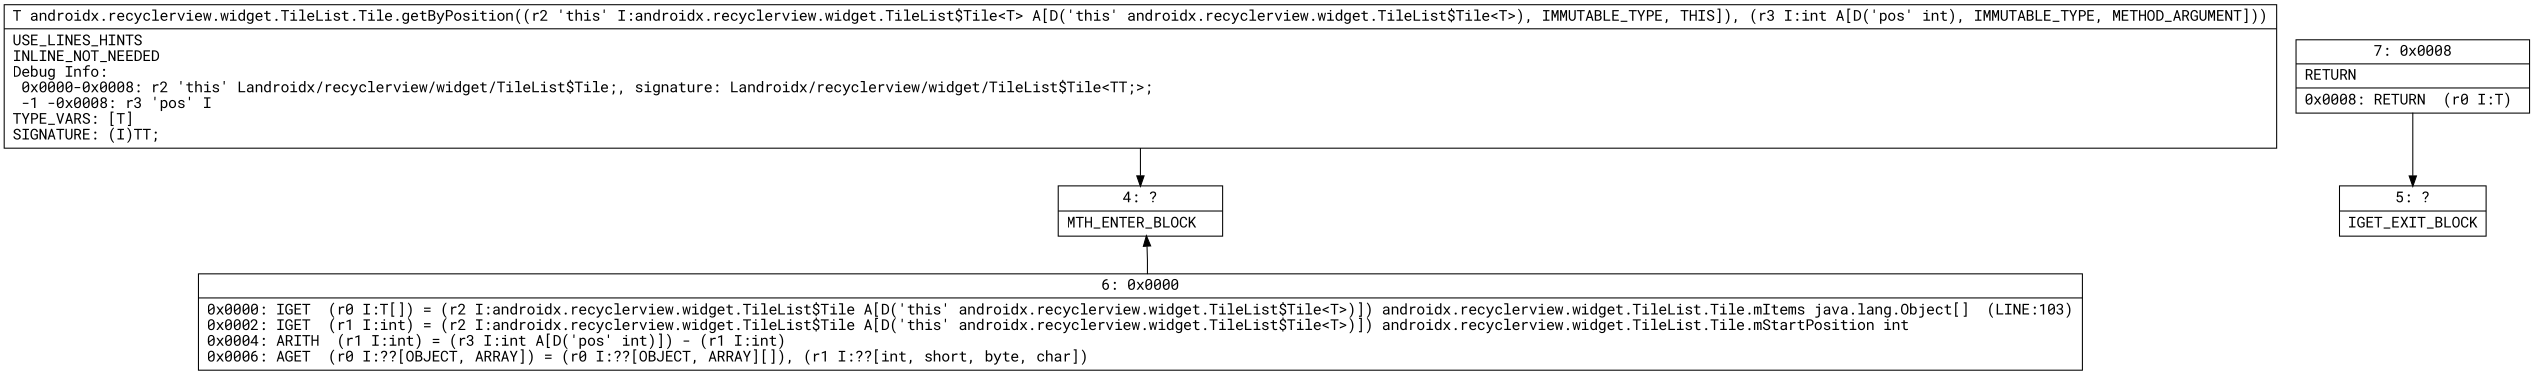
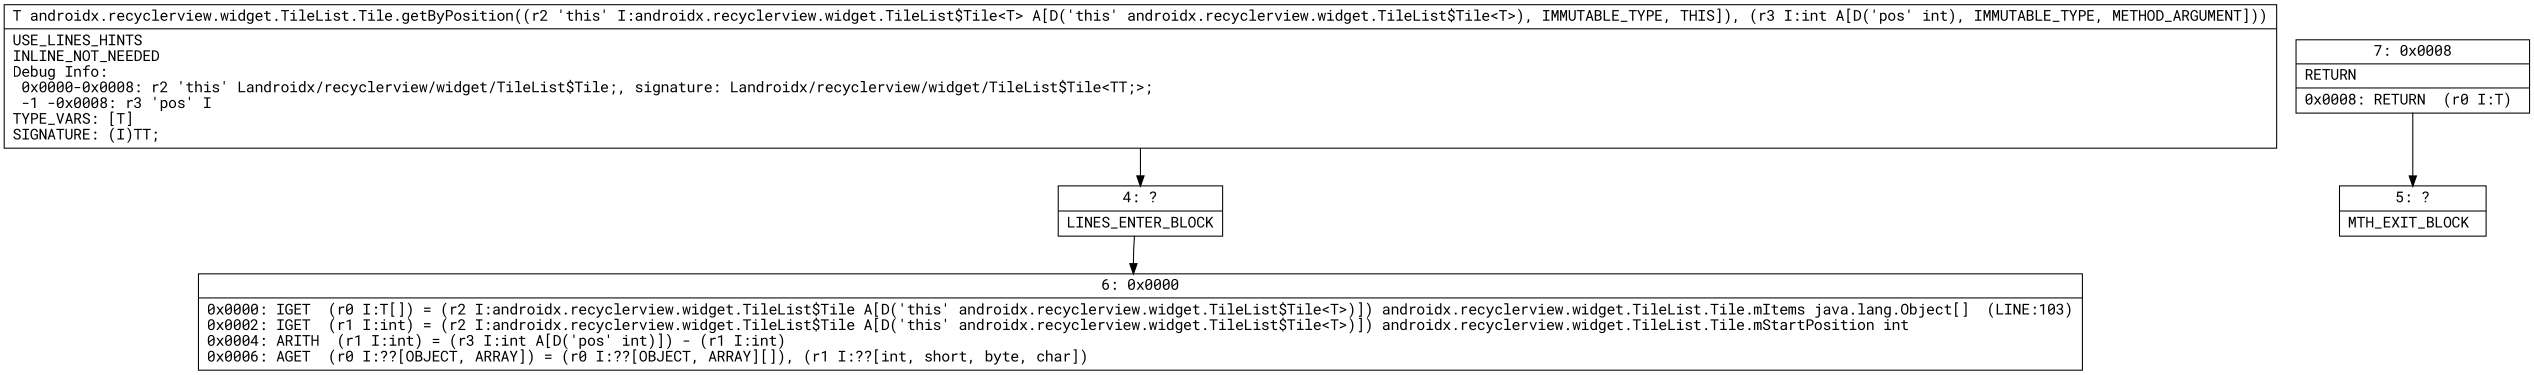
node "4: ?": text "MTH_ENTER_BLOCK" -> "LINES_ENTER_BLOCK"
node "5: ?": text "IGET_EXIT_BLOCK" -> "MTH_EXIT_BLOCK"
edge "6: 0x0000" -> "4: ?": reversed
